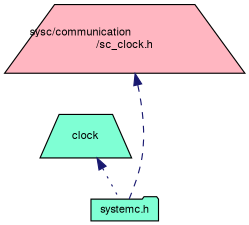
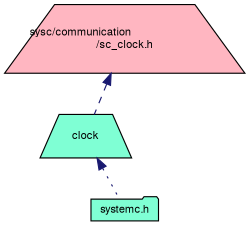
edge "systemc.h" -> "sysc/communication /sc_clock.h": now "clock" -> "sysc/communication /sc_clock.h"
